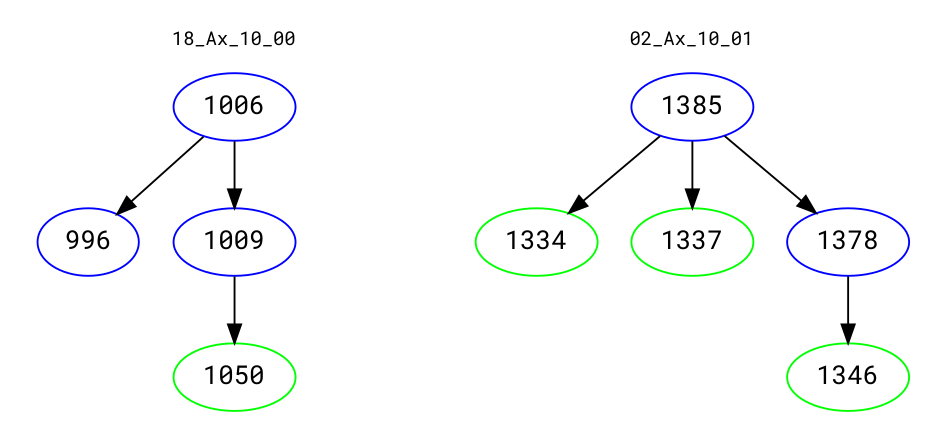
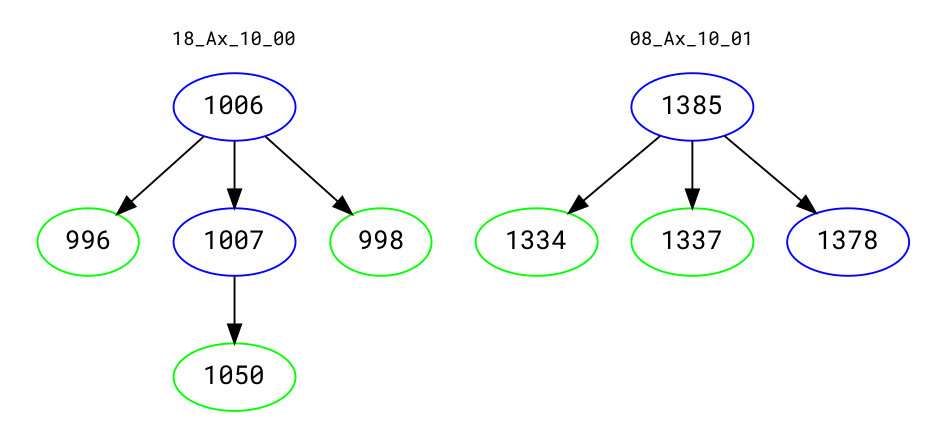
cluster "02_Ax_10_01": label "02_Ax_10_01" -> "08_Ax_10_01"
node "996": color blue -> green
node "1009": label "1009" -> "1007"
node "998": added
node "1346": removed
